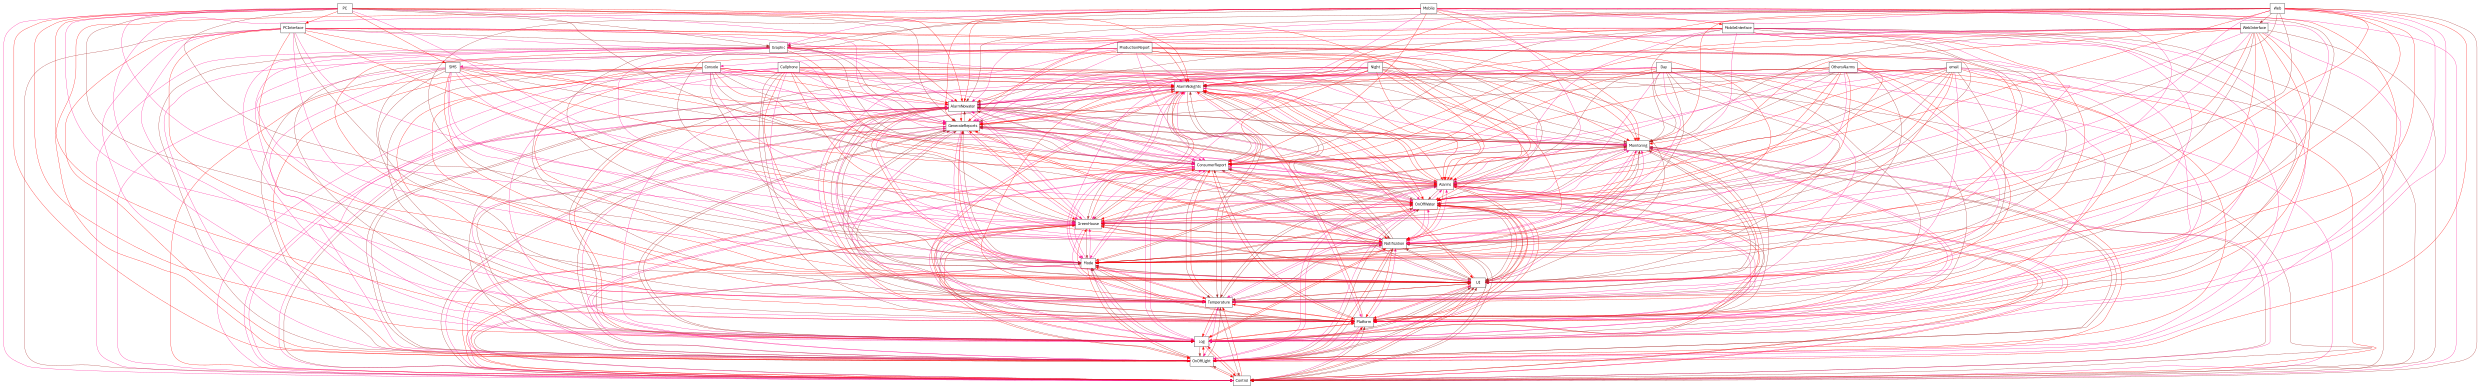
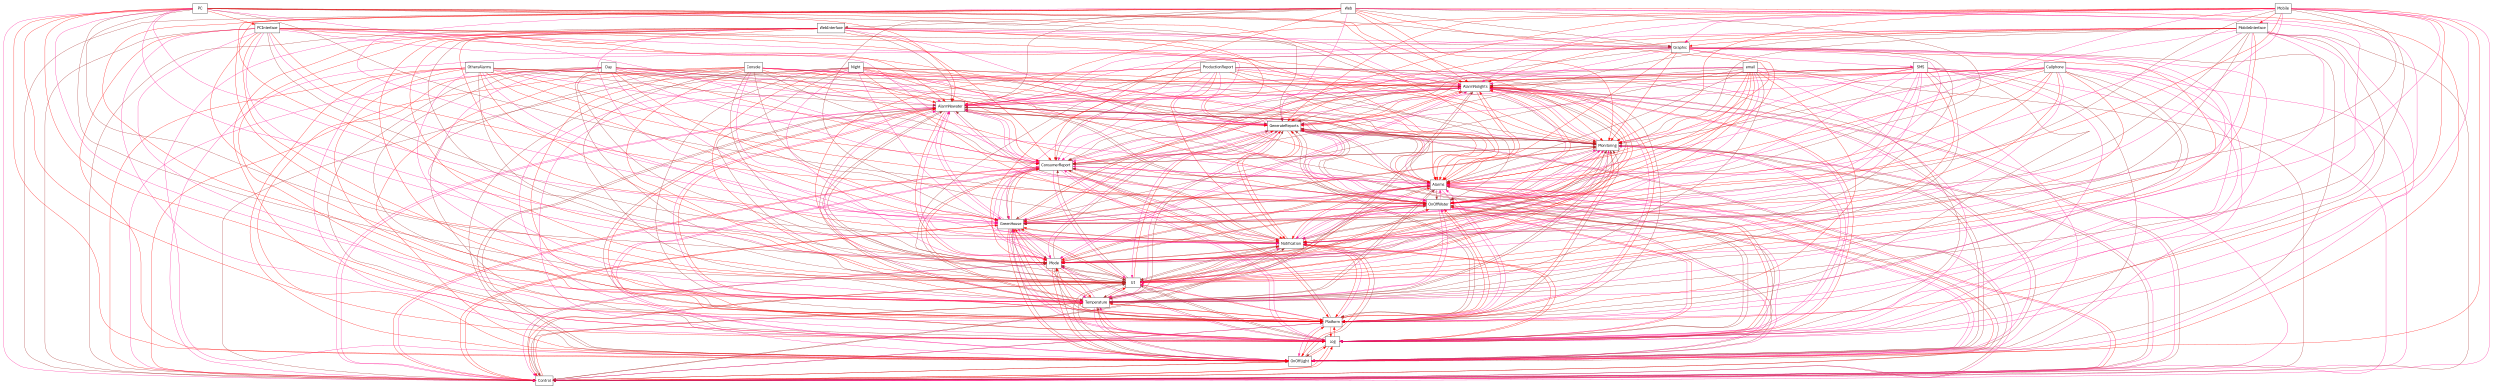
edge "PC" -> "SMS": now "PC" -> "Monitoring"
edge "ProductionReport" -> "Console": now "ProductionReport" -> "Control"
edge "ProductionReport" -> "Platform": color deeppink -> brown
